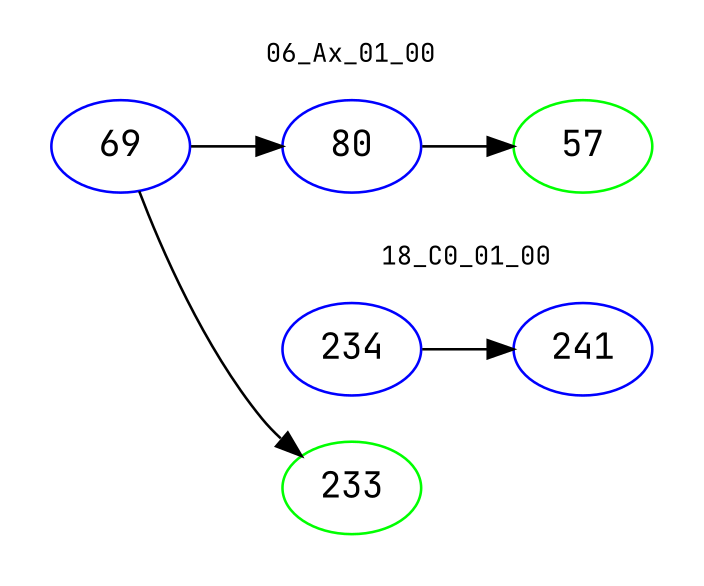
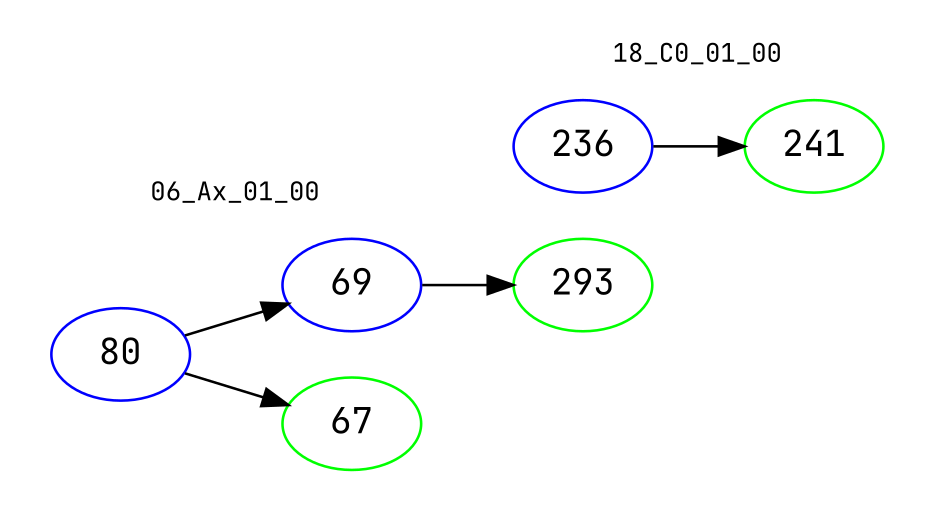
edge "69" -> "80": reversed
node "57": label "57" -> "67"
node "234": label "234" -> "236"
node "241": color blue -> green
node "233": label "233" -> "293"
